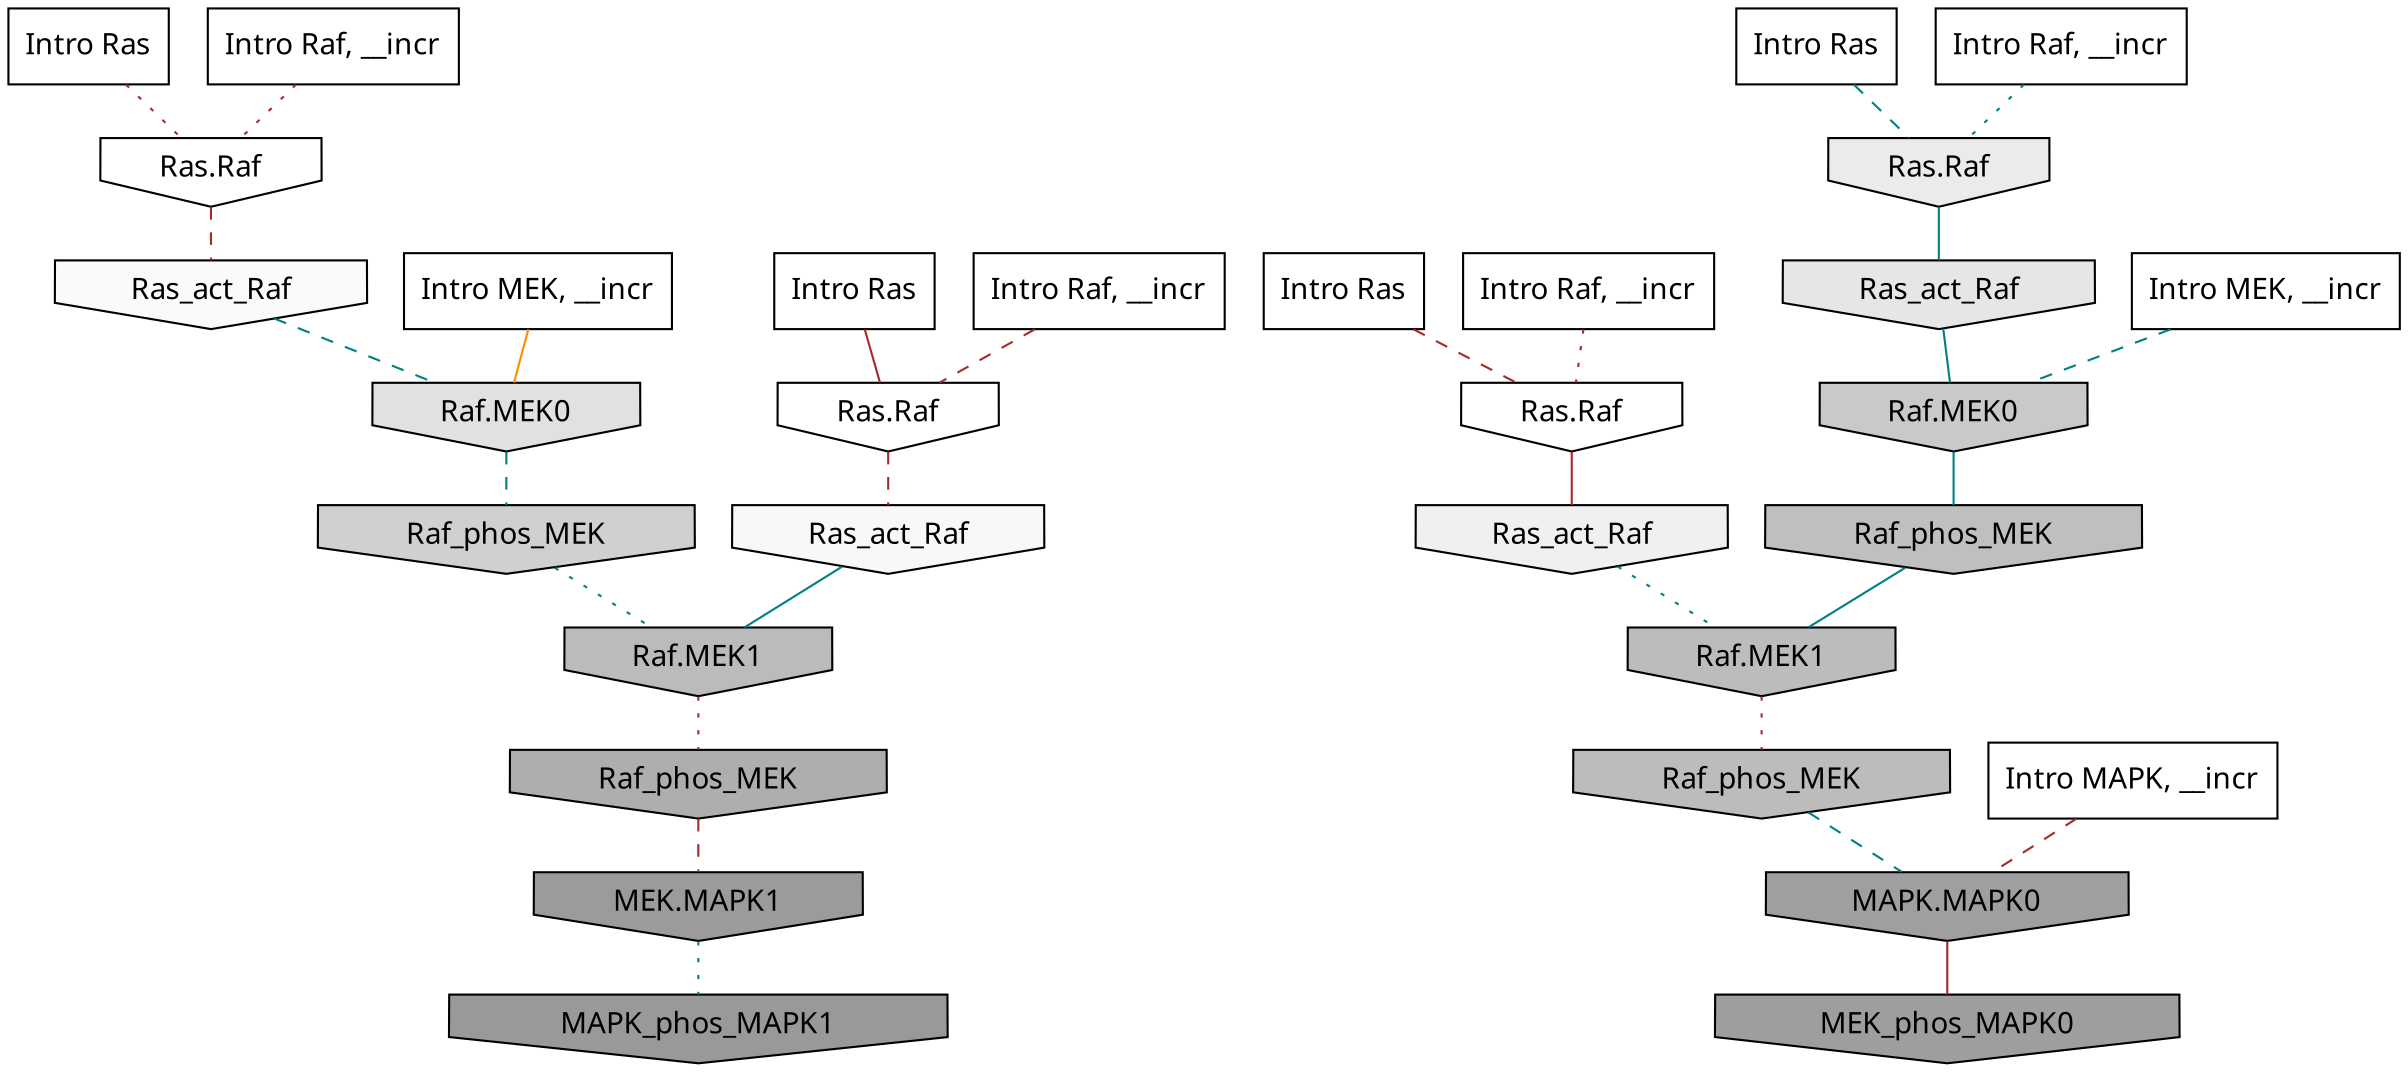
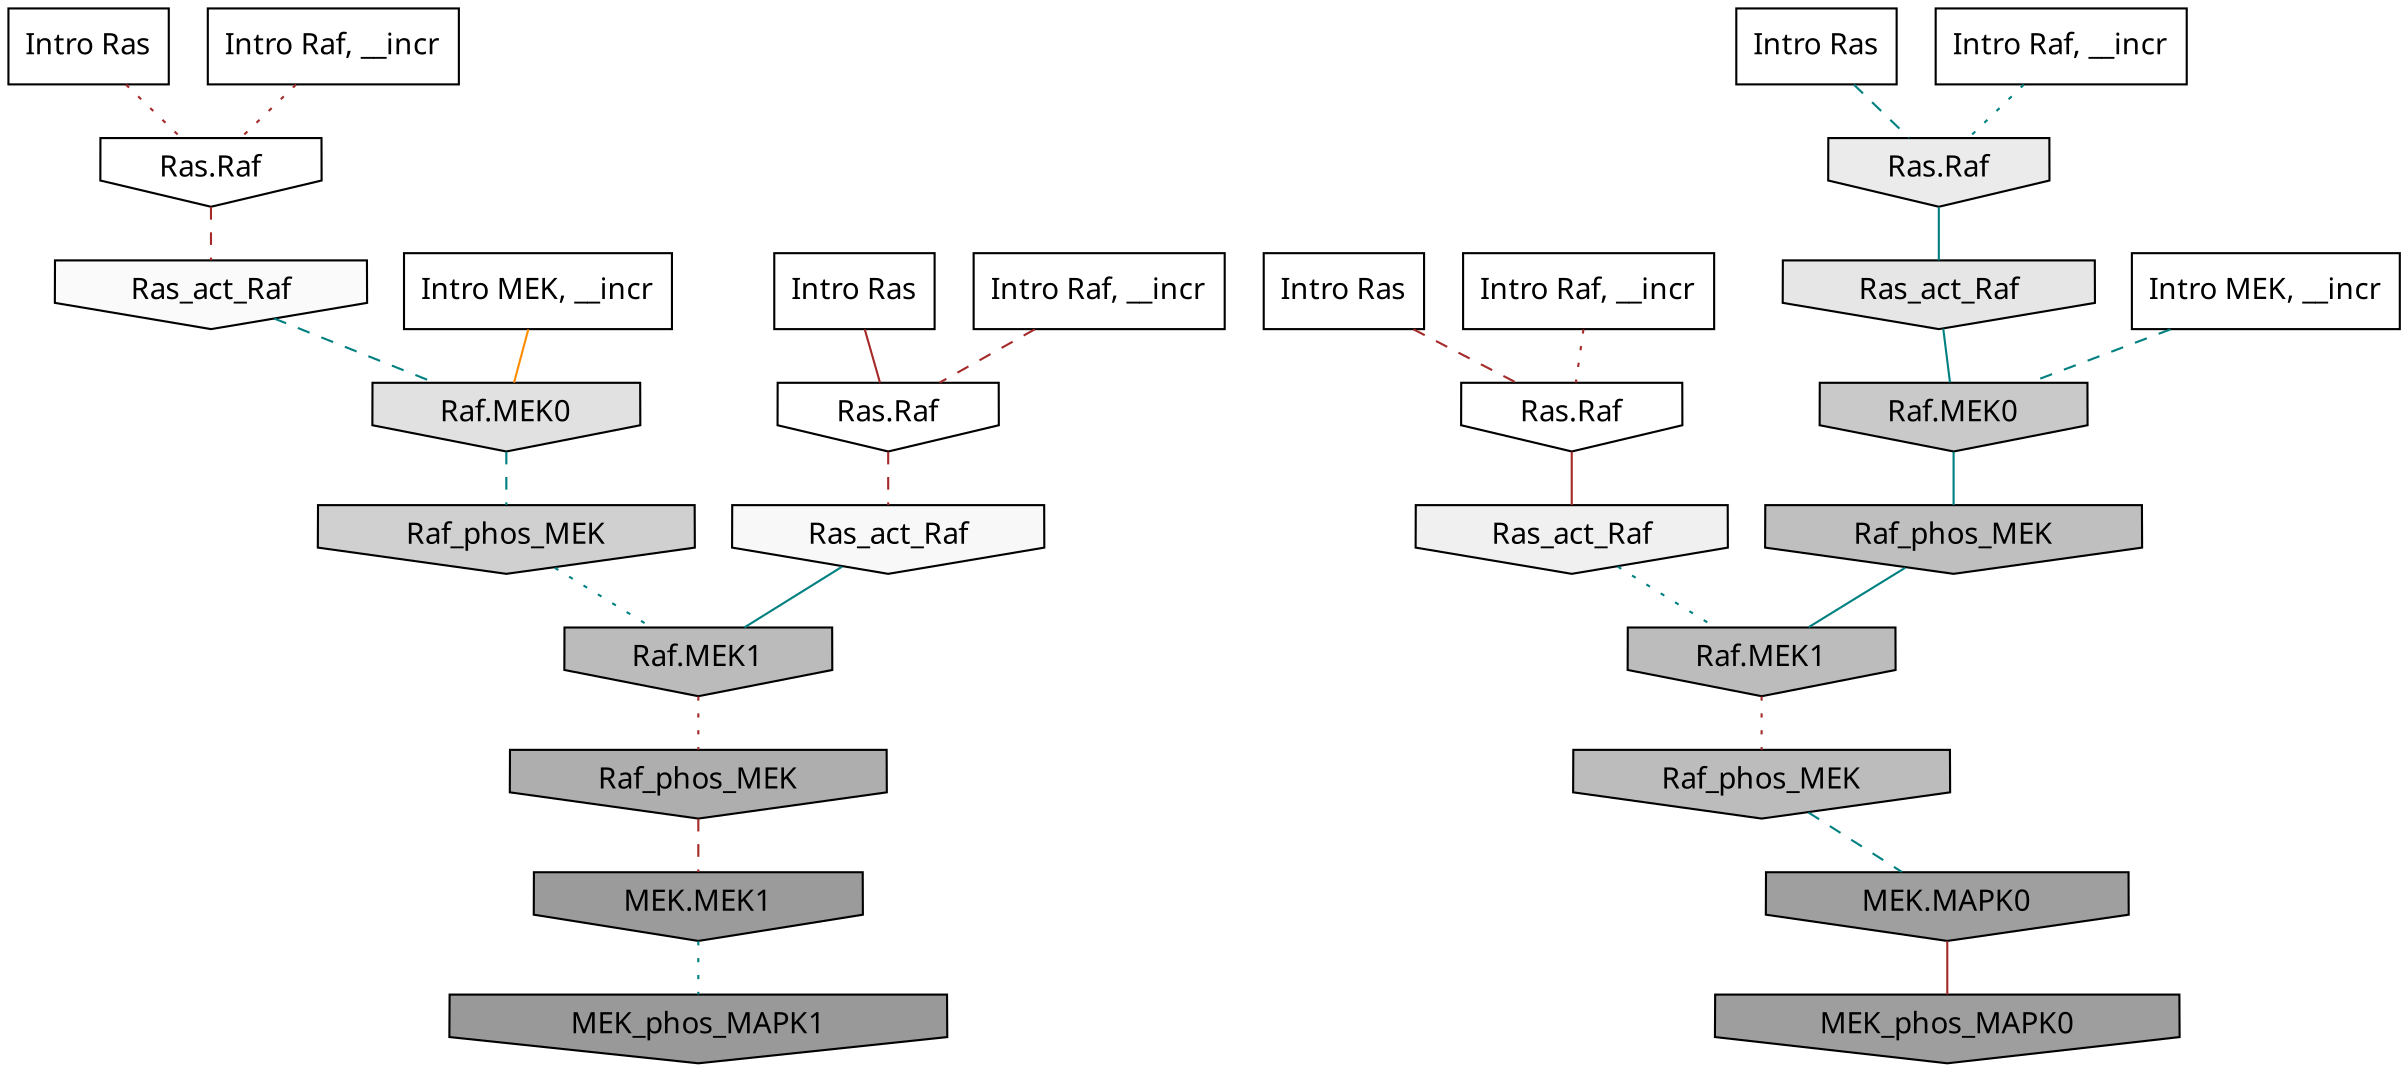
node "Intro MAPK, __incr": removed
node "MEK.MAPK1": label "MEK.MAPK1" -> "MEK.MEK1"
node "MAPK.MAPK0": label "MAPK.MAPK0" -> "MEK.MAPK0"
node "MAPK_phos_MAPK1": label "MAPK_phos_MAPK1" -> "MEK_phos_MAPK1"
